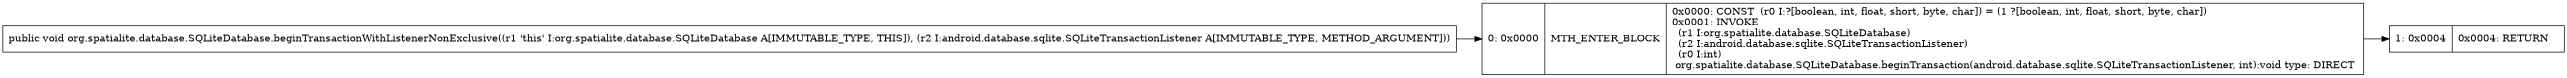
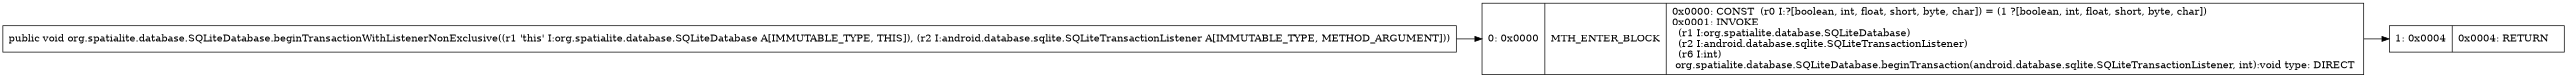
node "0: 0x0000": text "(r0 I:int)" -> "(r6 I:int)"
